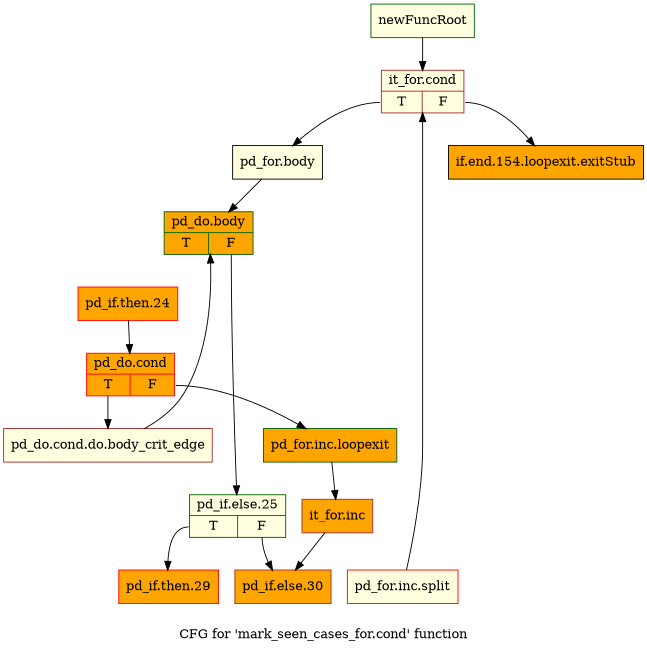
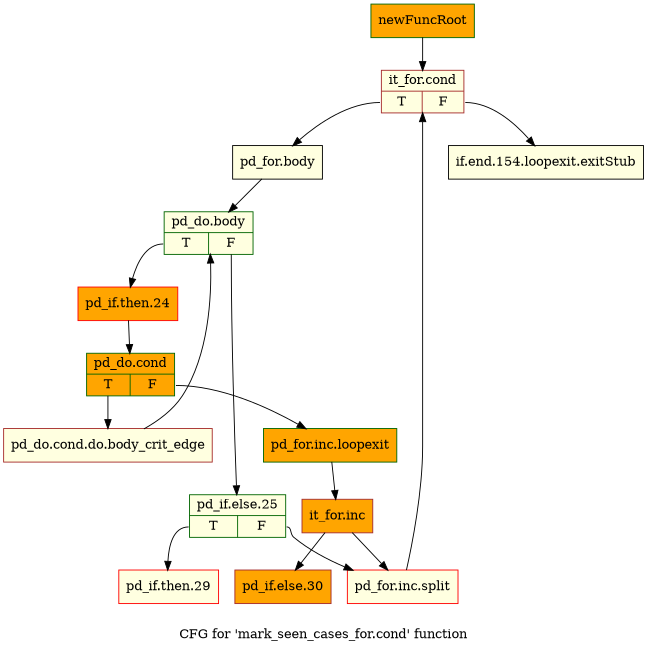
node "newFuncRoot": fillcolor lightyellow -> orange
node "if.end.154.loopexit.exitStub": fillcolor orange -> lightyellow
node "pd_do.body": fillcolor orange -> lightyellow
edge "pd_do.body" -> "pd_if.then.24": added
node "pd_do.cond": color red -> darkgreen
edge "it_for.inc" -> "pd_for.inc.split": added
edge "pd_if.else.25" -> "pd_if.else.30": now "pd_if.else.25" -> "pd_for.inc.split"
node "pd_if.then.29": fillcolor orange -> lightyellow
